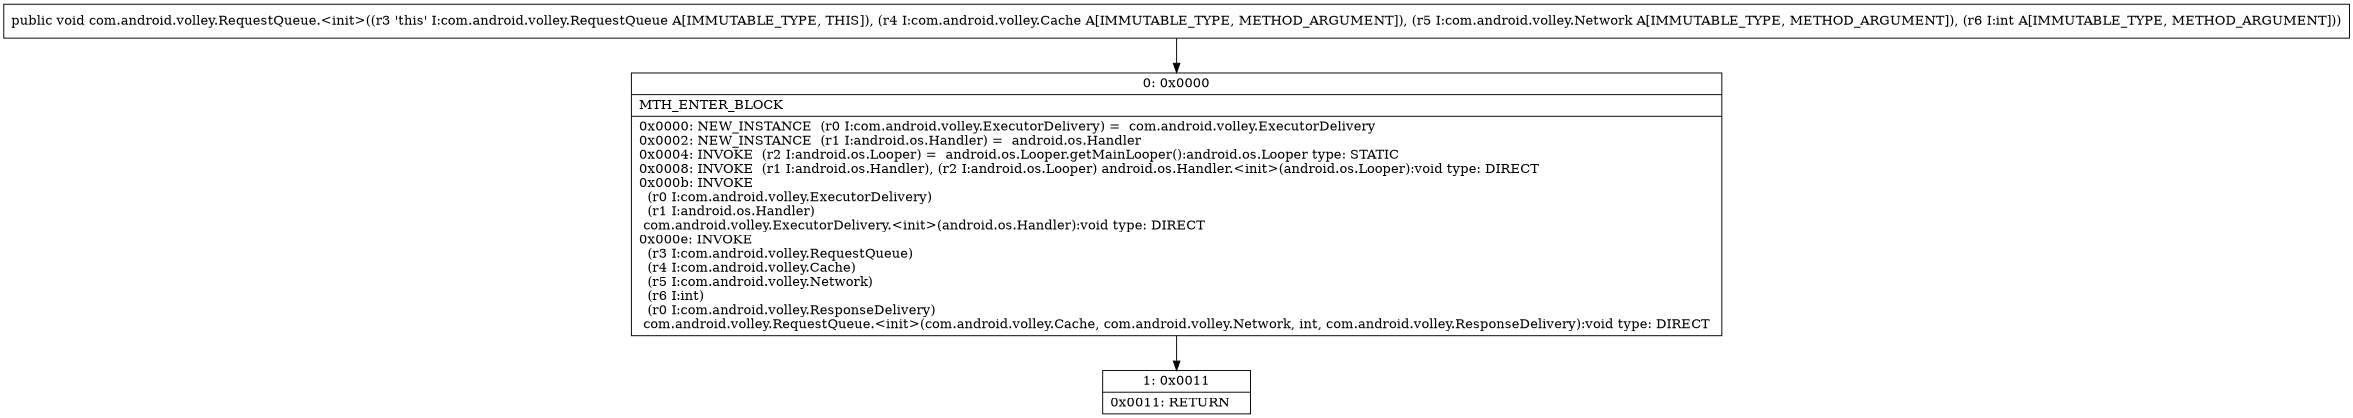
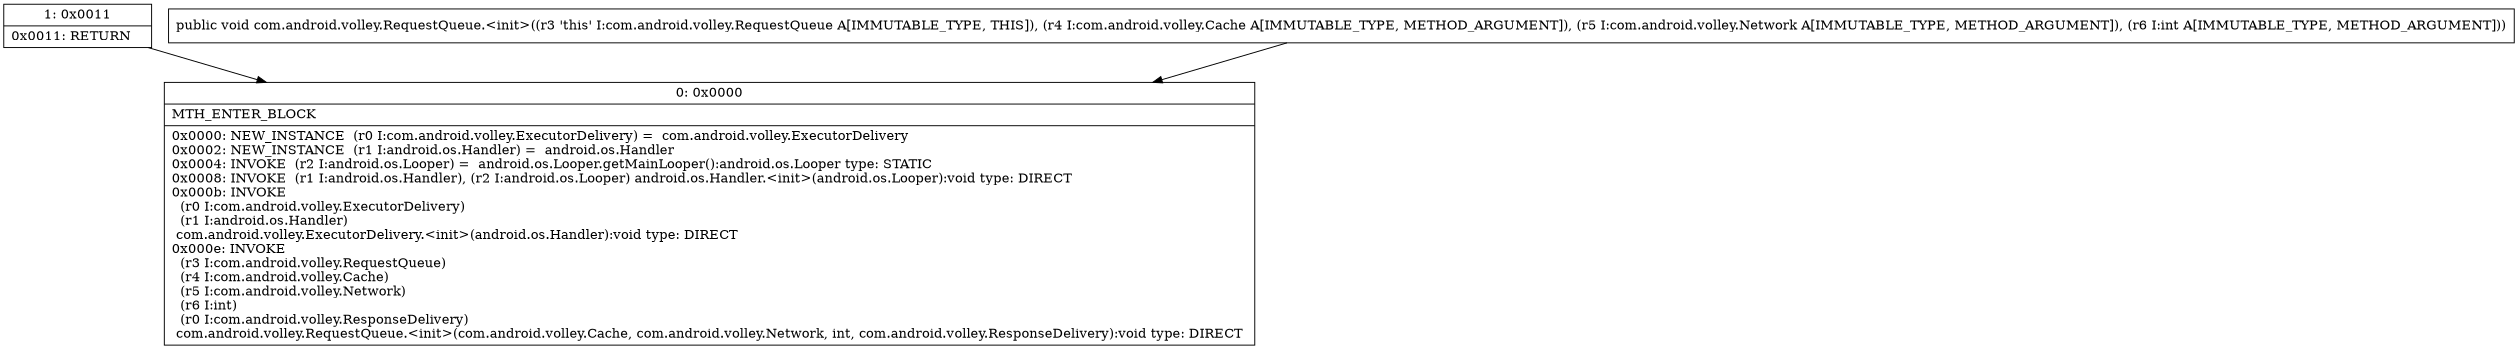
edge "0: 0x0000" -> "1: 0x0011": reversed
